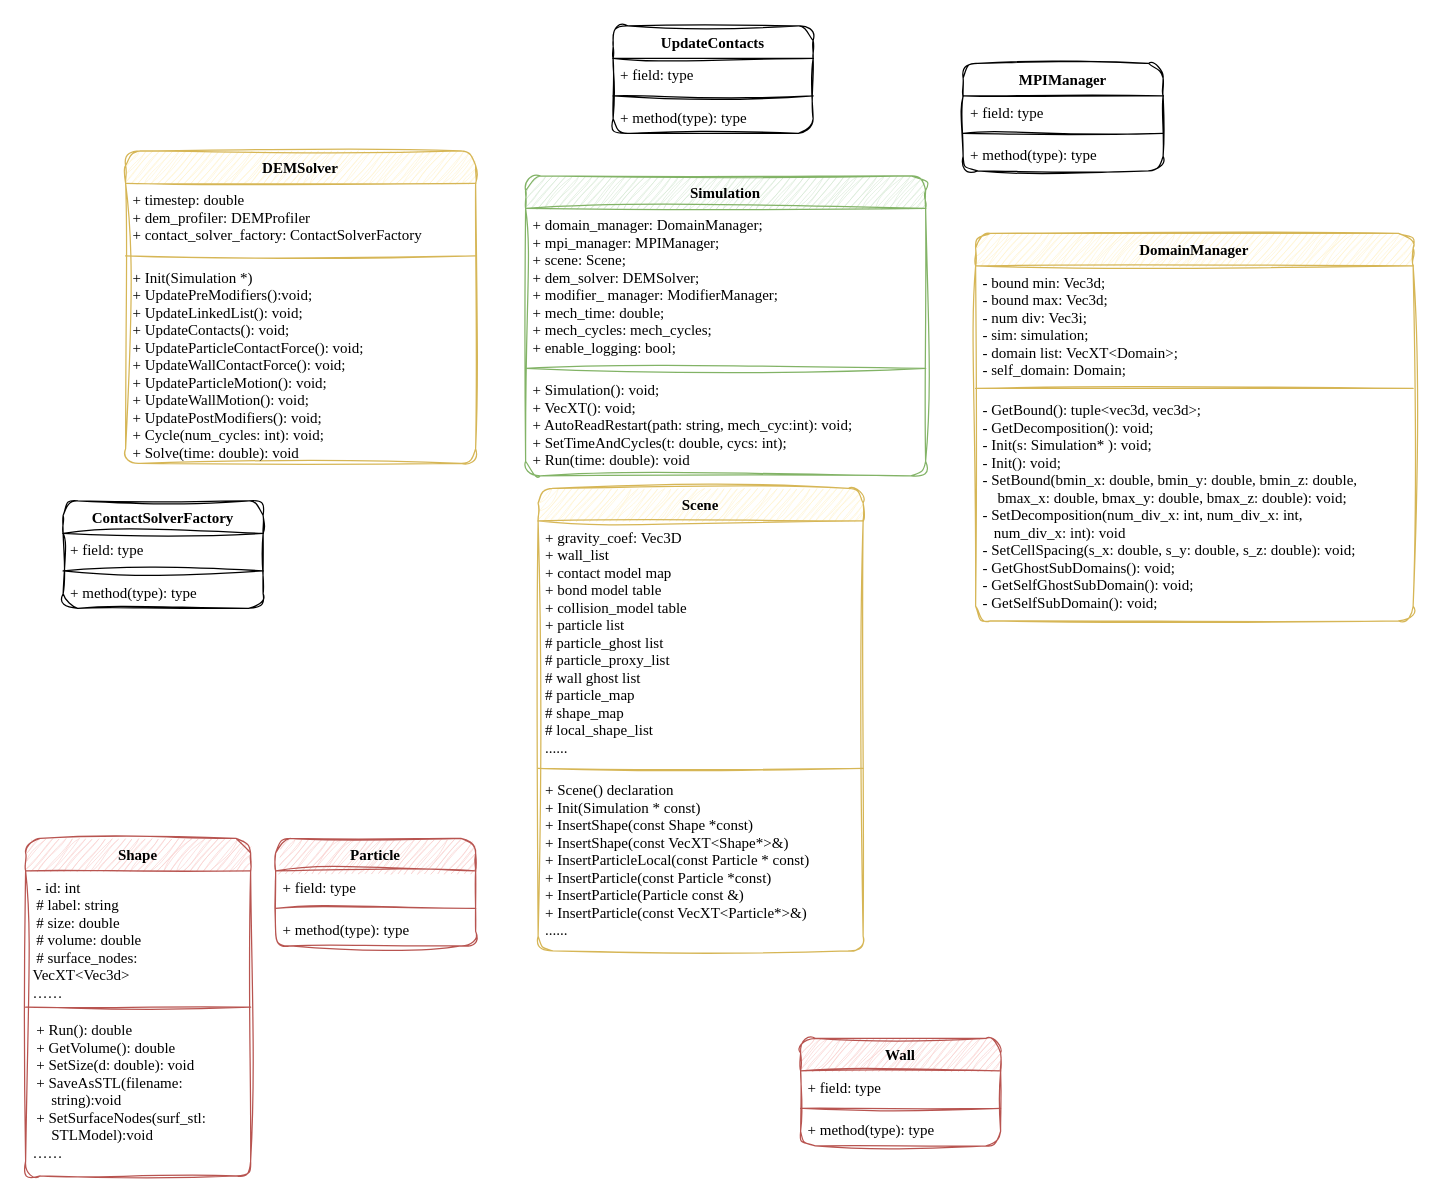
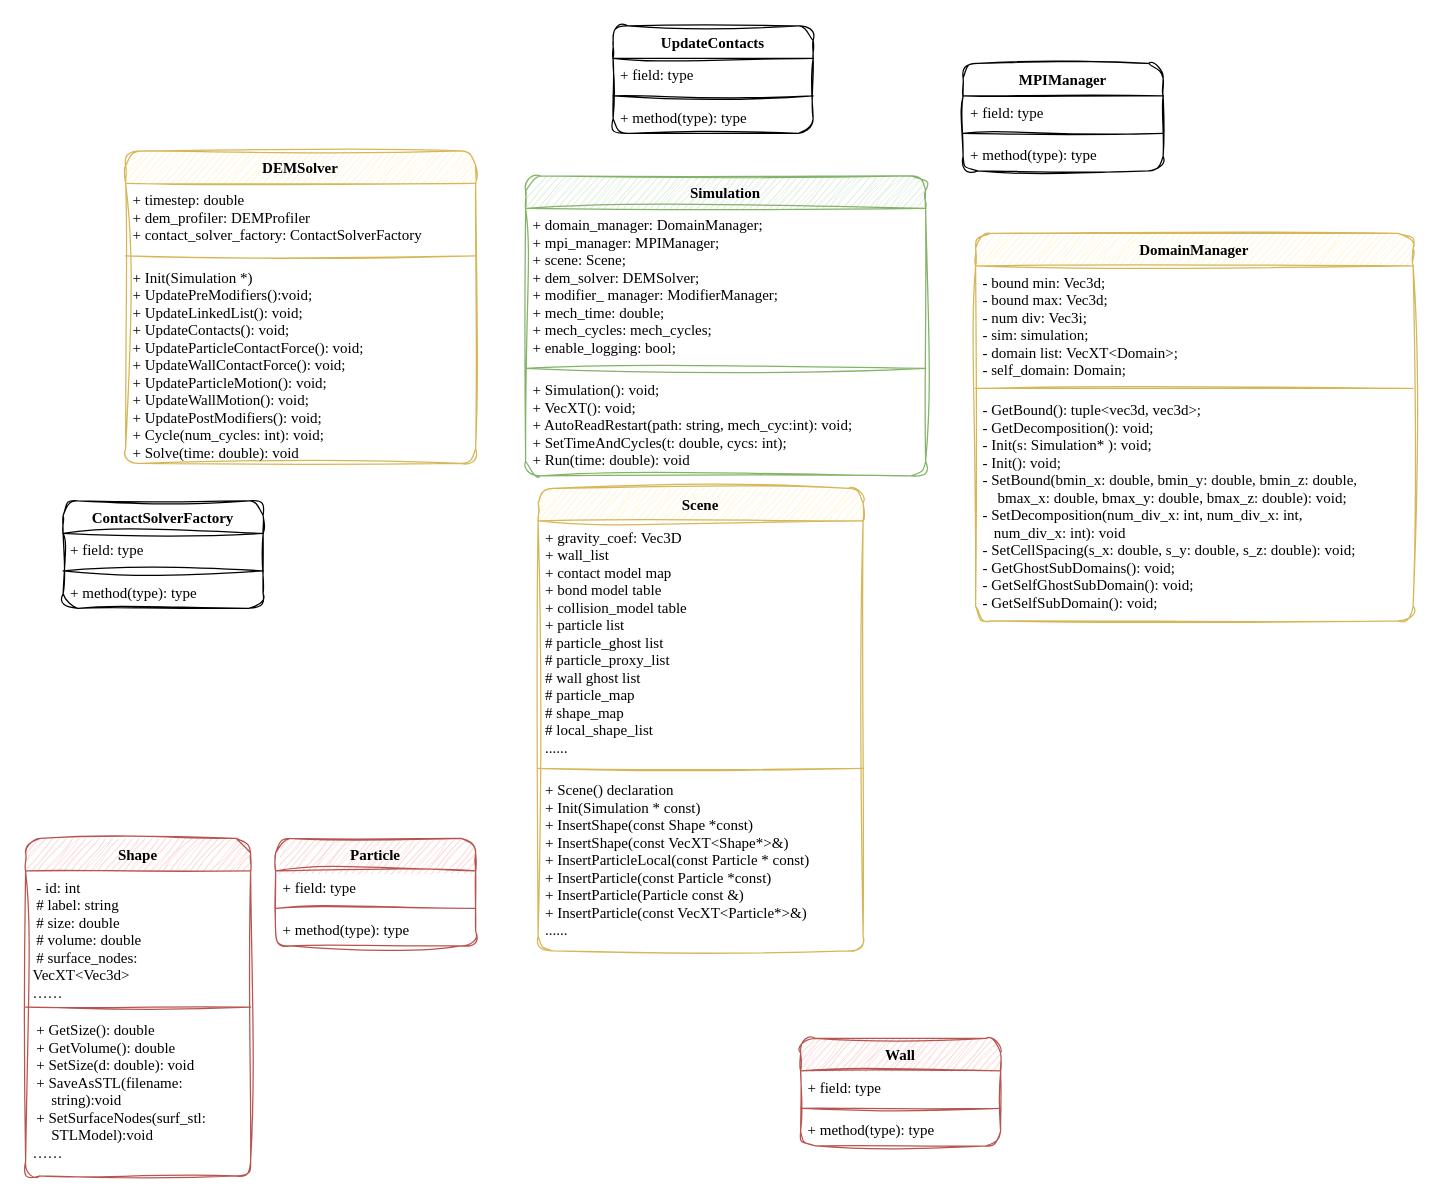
node "+ Run(): double + GetVolume(): double + SetSize(d: double): void + SaveAsSTL(filename: string):void + SetSurfaceNodes(surf_stl: STLModel):void ……": label "+ Run(): double + GetVolume(): double + SetSize(d: double): void + SaveAsSTL(filename: string):void + SetSurfaceNodes(surf_stl: STLModel):void ……" -> "+ GetSize(): double + GetVolume(): double + SetSize(d: double): void + SaveAsSTL(filename: string):void + SetSurfaceNodes(surf_stl: STLModel):void ……"
